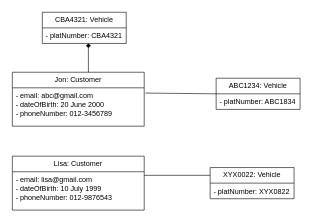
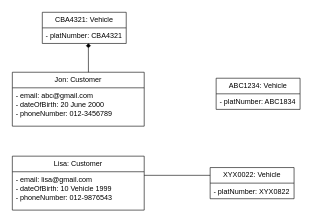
edge "ABC1234: Vehicle" -- "- email: abc@gmail.com - dateOfBirth: 20 June 2000 - phoneNumber: 012-3456789": removed
node "- email: lisa@gmail.com - dateOfBirth: 10 July 1999 - phoneNumber: 012-9876543": label "- email: lisa@gmail.com - dateOfBirth: 10 July 1999 - phoneNumber: 012-9876543" -> "- email: lisa@gmail.com - dateOfBirth: 10 Vehicle 1999 - phoneNumber: 012-9876543"
